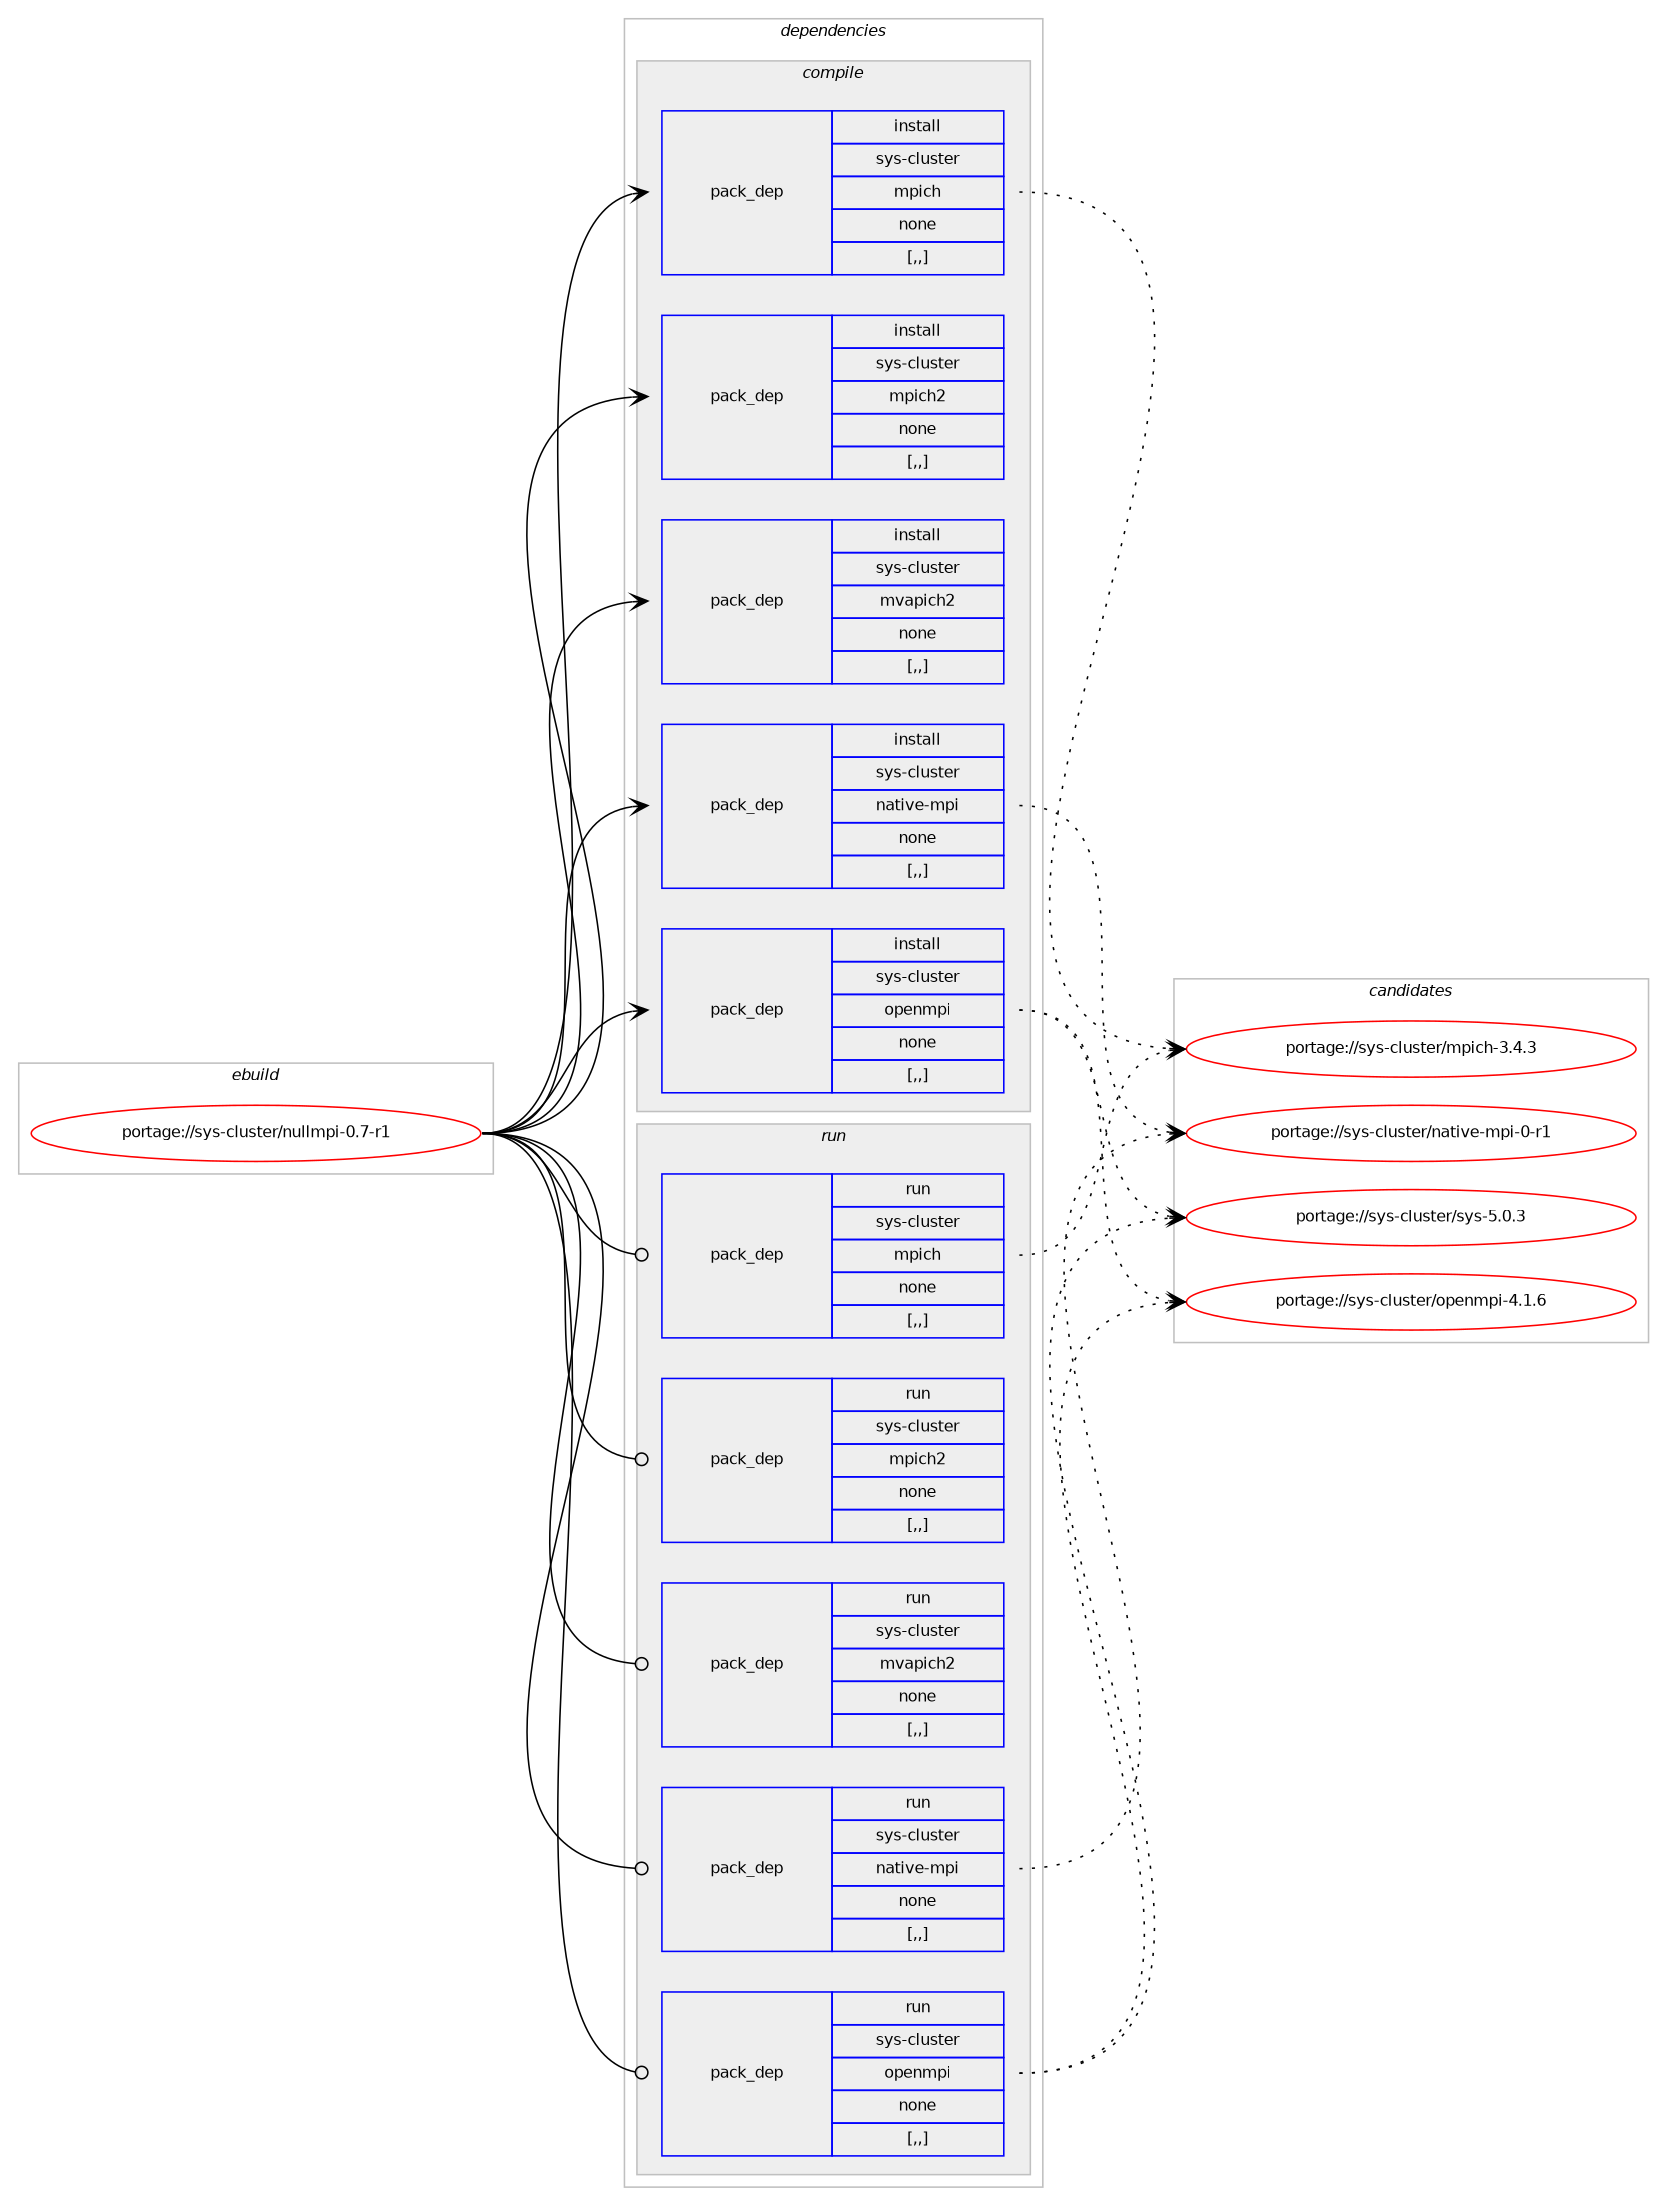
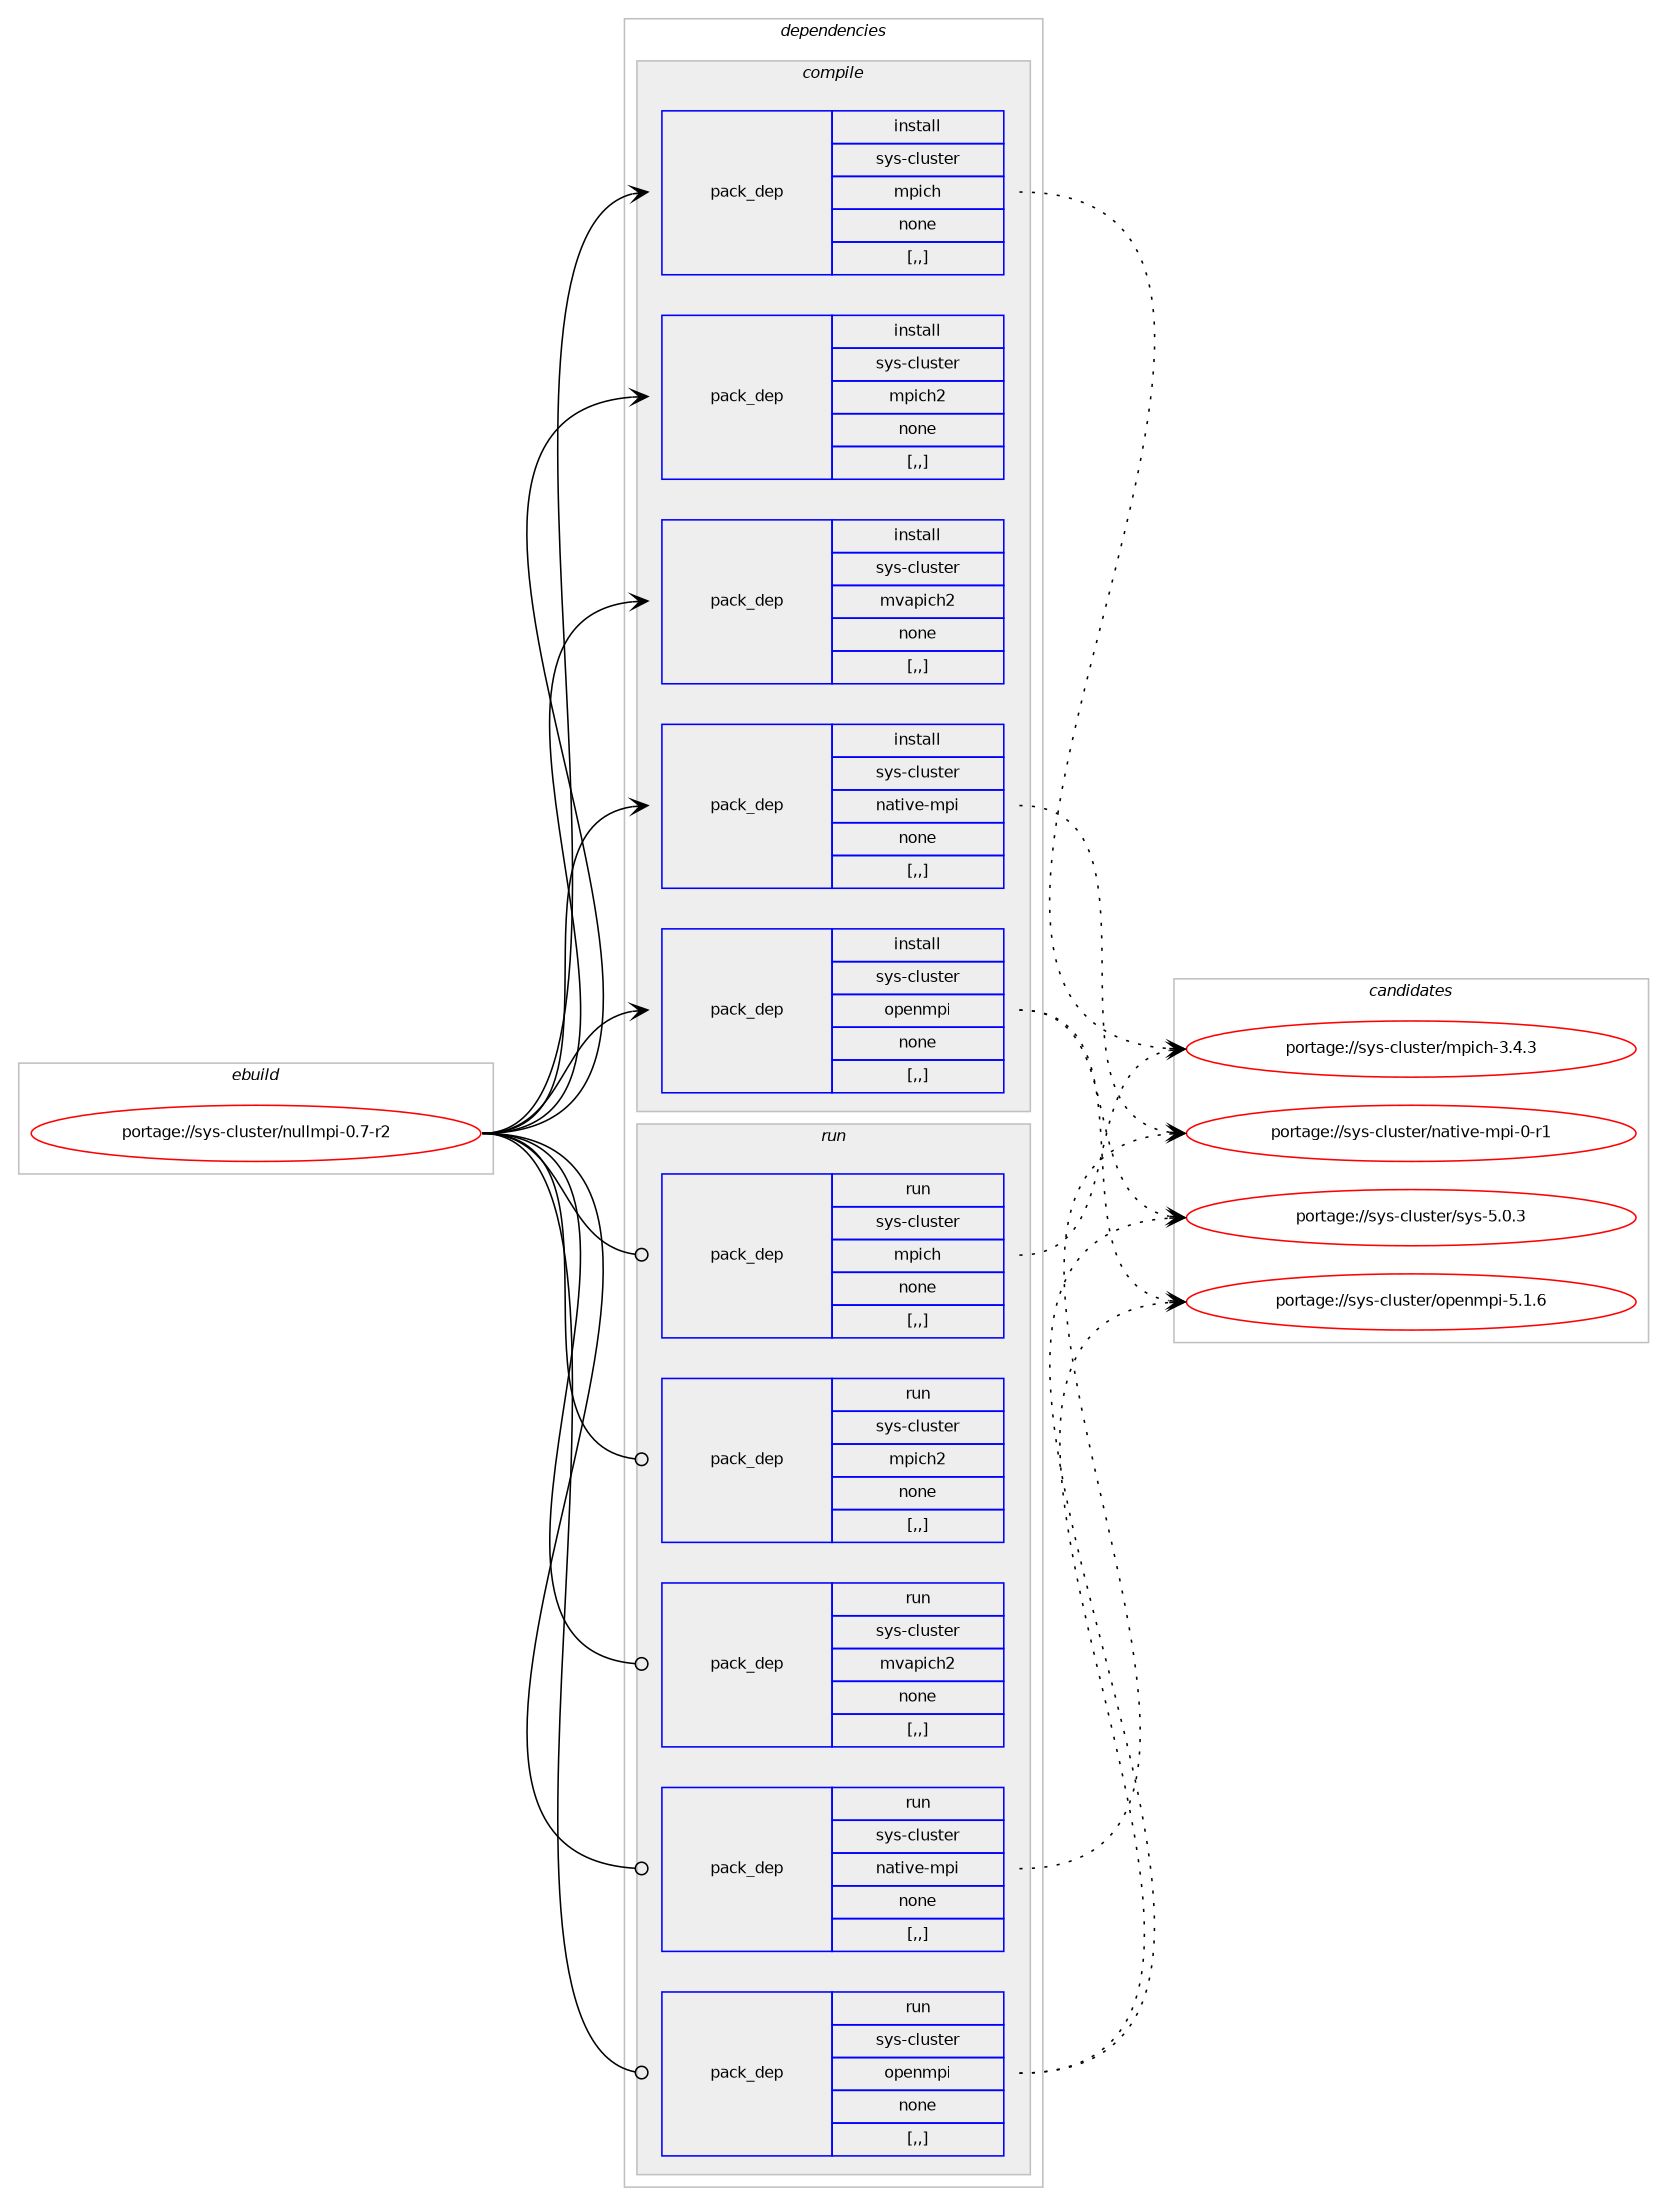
node "portage://sys-cluster/nullmpi-0.7-r1": label "portage://sys-cluster/nullmpi-0.7-r1" -> "portage://sys-cluster/nullmpi-0.7-r2"
node "portage://sys-cluster/openmpi-4.1.6": label "portage://sys-cluster/openmpi-4.1.6" -> "portage://sys-cluster/openmpi-5.1.6"
